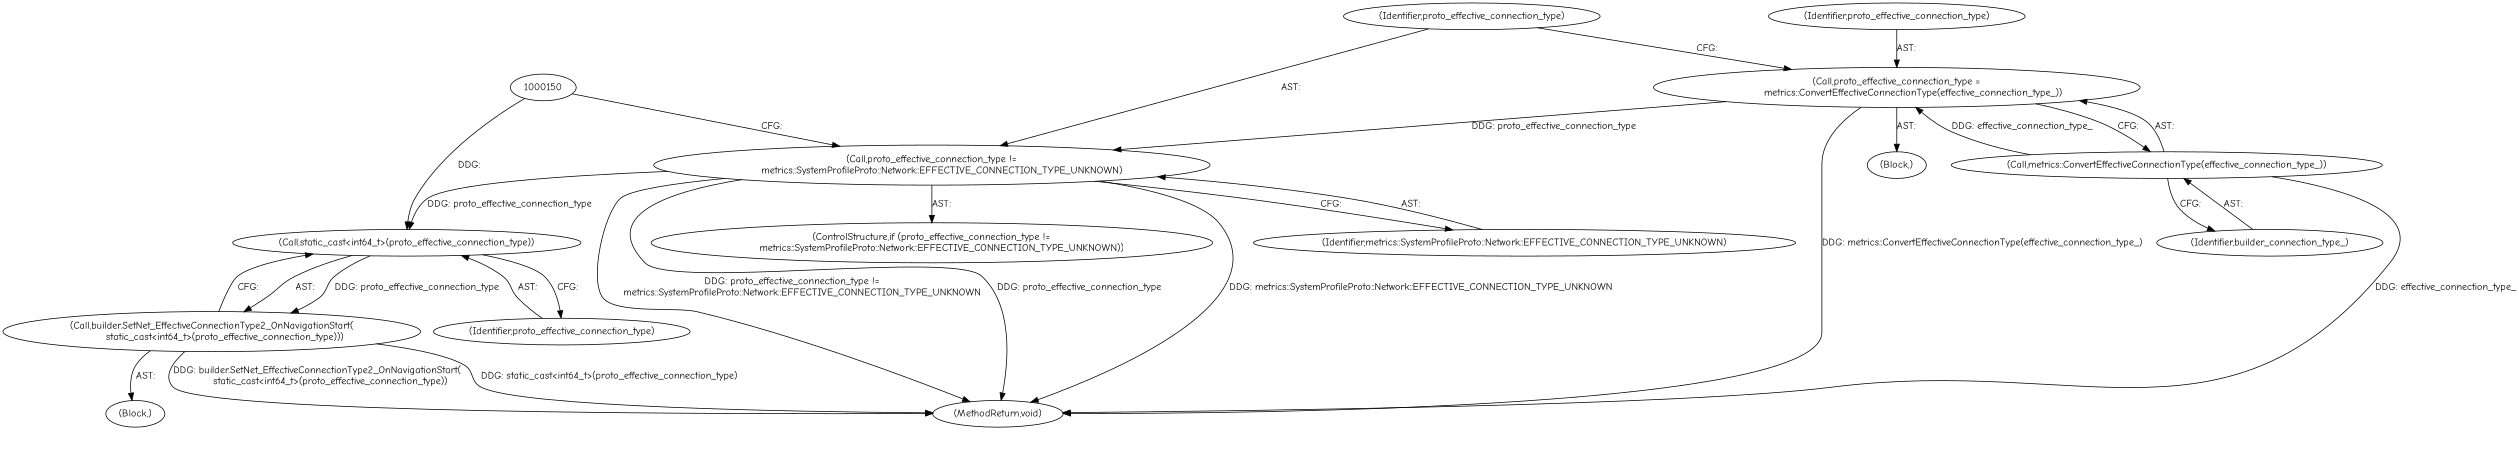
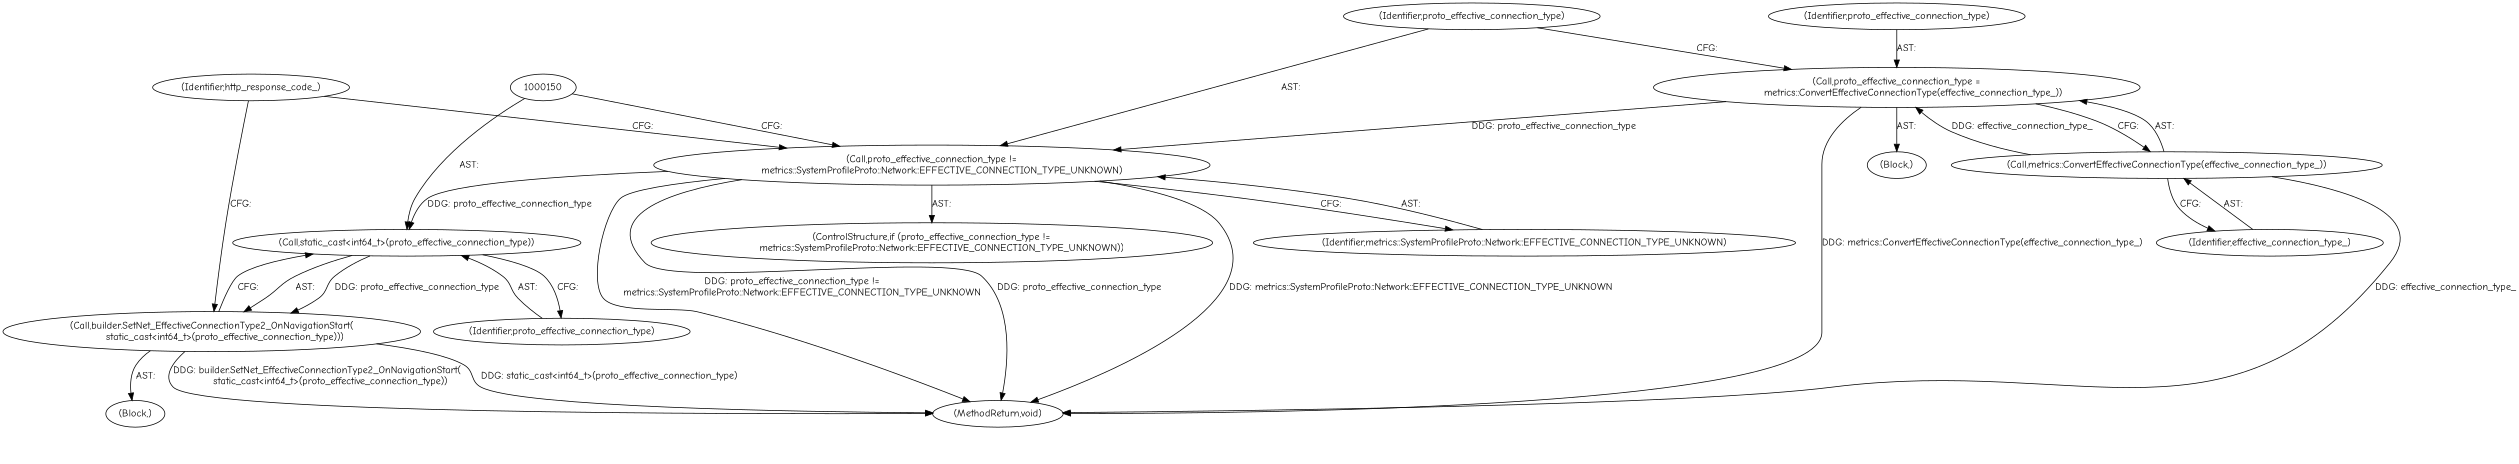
node "(Identifier,http_response_code_)": added
edge "1000150" -> "(Call,static_cast<int64_t>(proto_effective_connection_type))": label "DDG: " -> "AST: "
node "(Identifier,builder_connection_type_)": label "(Identifier,builder_connection_type_)" -> "(Identifier,effective_connection_type_)"
